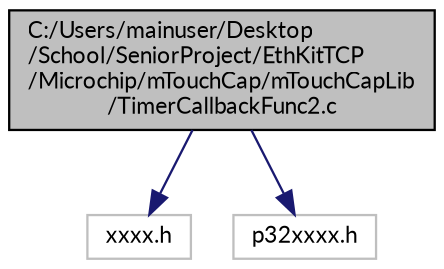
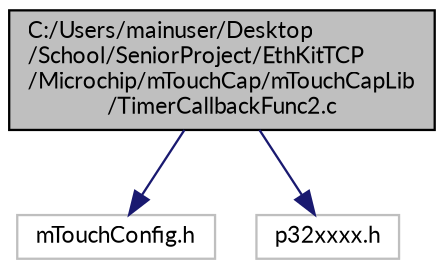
node "xxxx.h": label "xxxx.h" -> "mTouchConfig.h"
